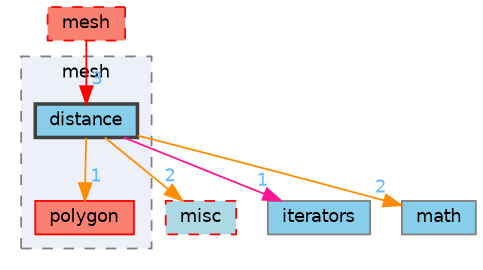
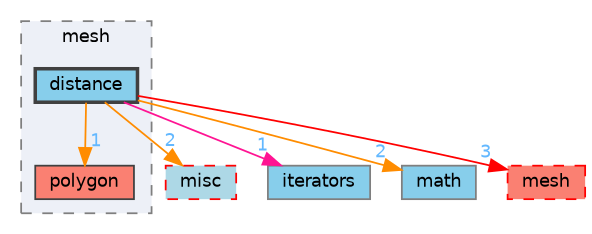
edge "mesh" -> "distance": reversed
node "polygon": color red -> grey25
